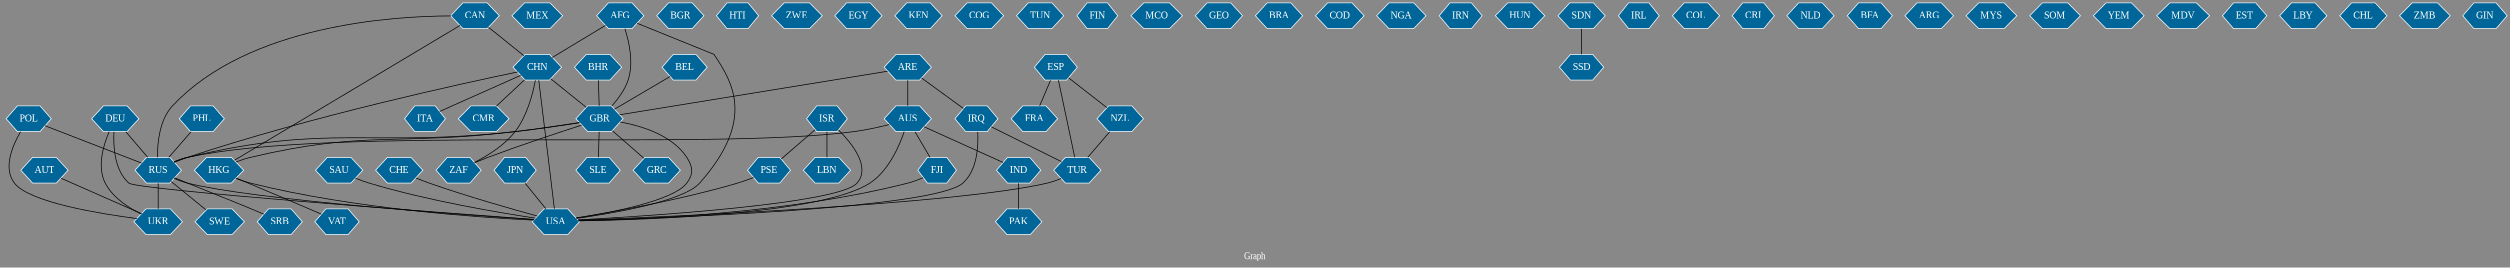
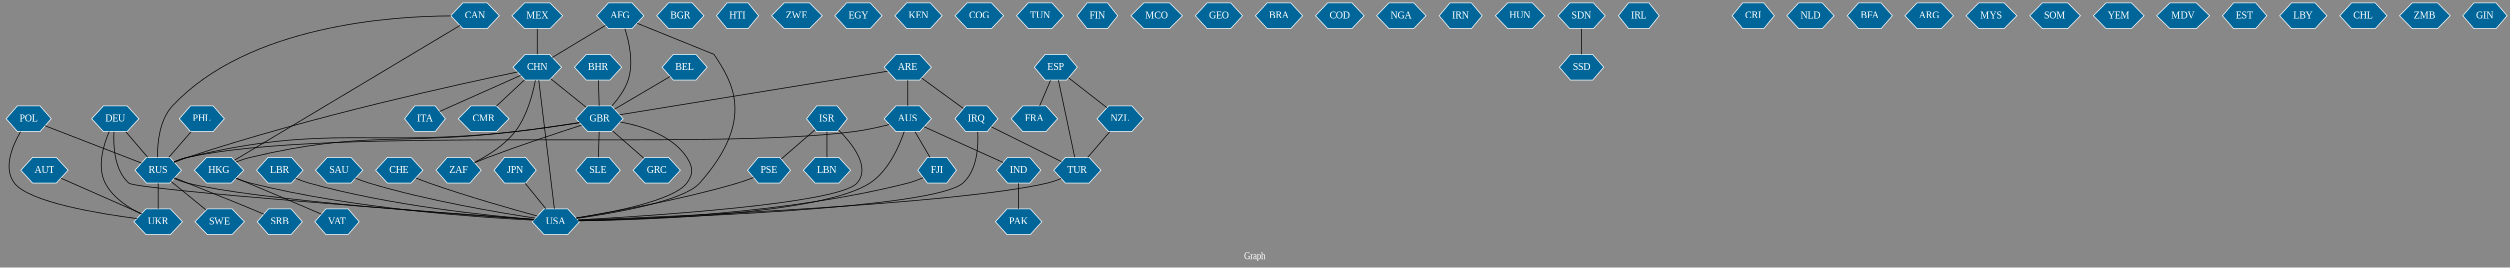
node "COL": removed
edge "CAN" -- "CHN": now "MEX" -- "CHN"
node "LBR": added
